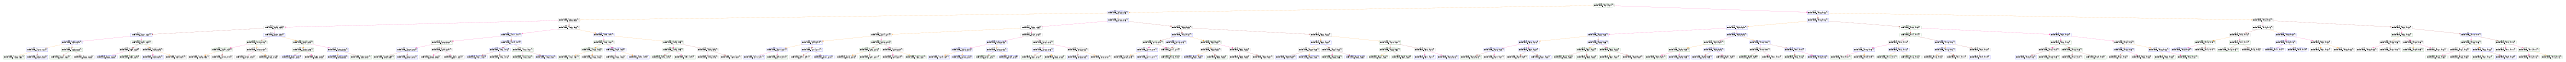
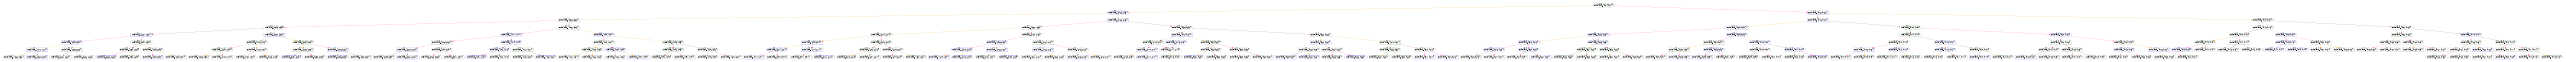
node "Node{data=[9721, 9721]}": added
